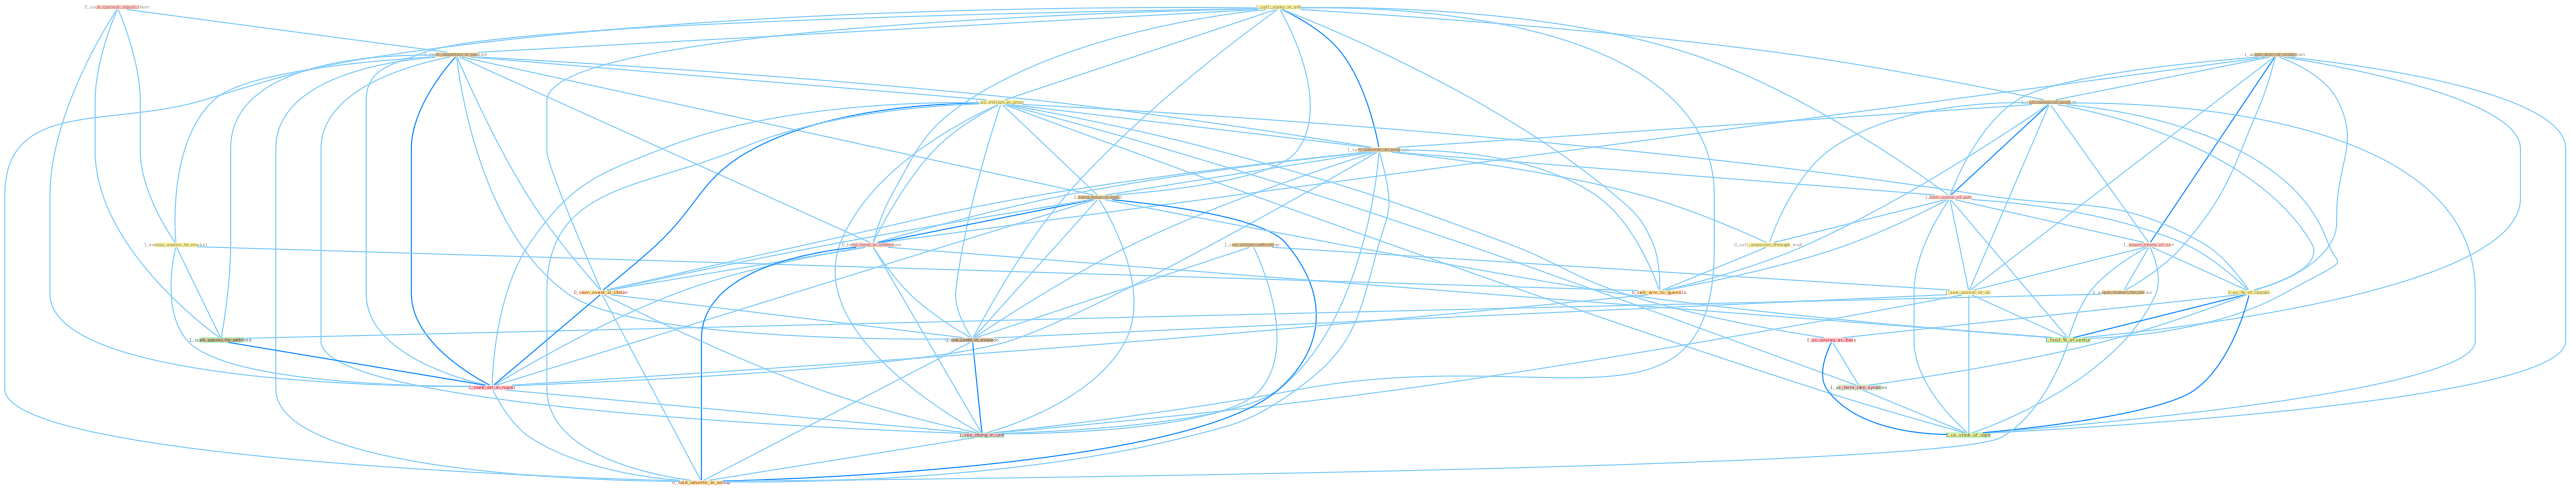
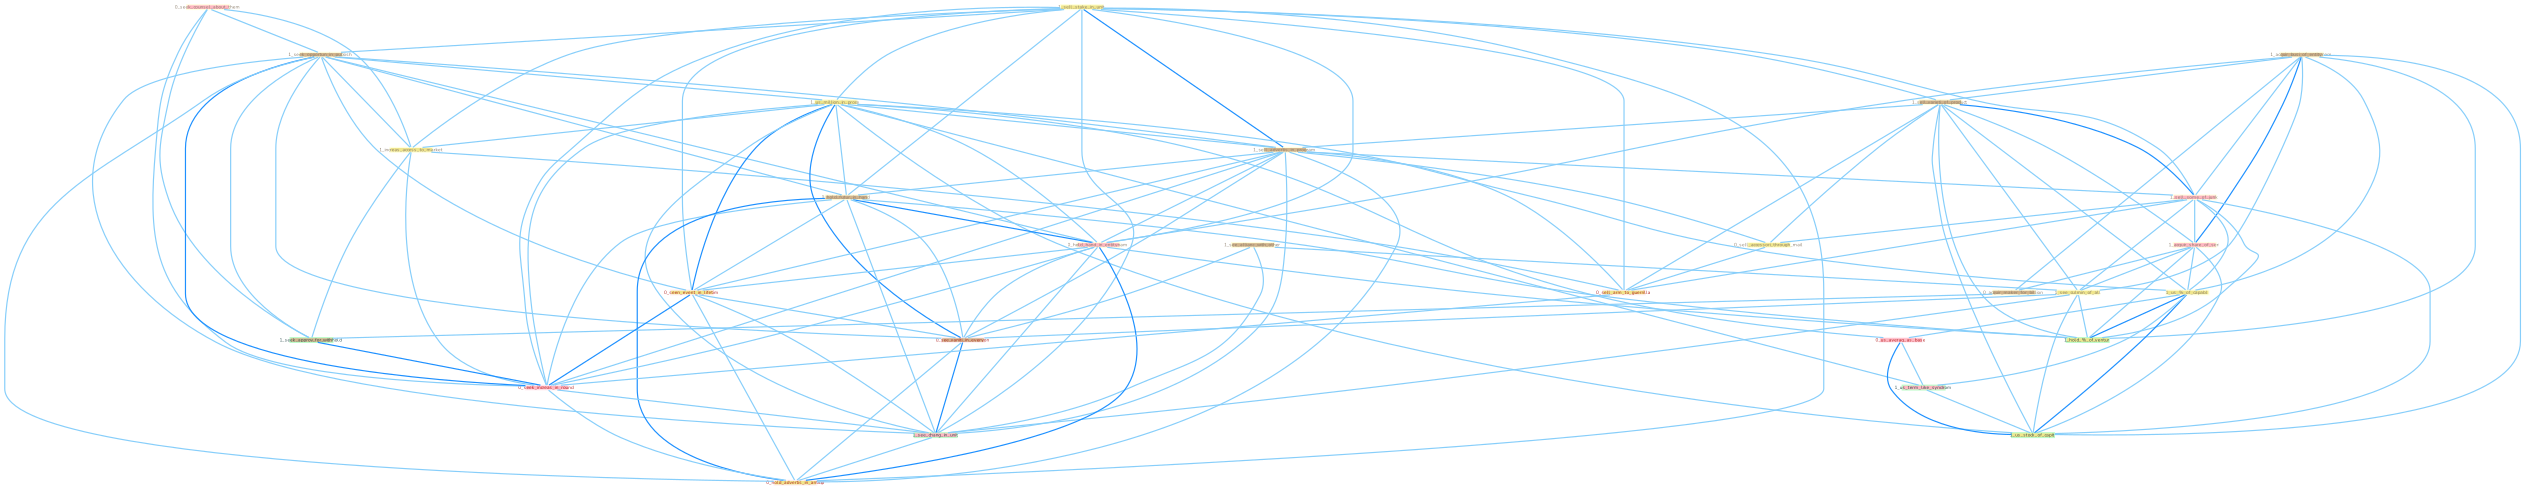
edge "1_sell_stake_in_unit" -- "0_see_vaniti_in_everyon": now "1_sell_stake_in_unit" -- "1_increas_access_to_market"
edge "1_us_million_in_proce" -- "0_see_vaniti_in_everyon": color #87cefa -> #1e90ff
edge "1_us_million_in_proce" -- "0_hold_advertis_in_anticip": now "1_us_million_in_proce" -- "1_increas_access_to_market"
node "0_see_vaniti_in_everyon": fontcolor #2f4f4f -> #b22222
node "0_seek_all_in_round": label "0_seek_all_in_round" -> "0_seek_increas_in_round"
edge "1_hold_%_of_ventur" -- "0_hold_advertis_in_anticip": removed
